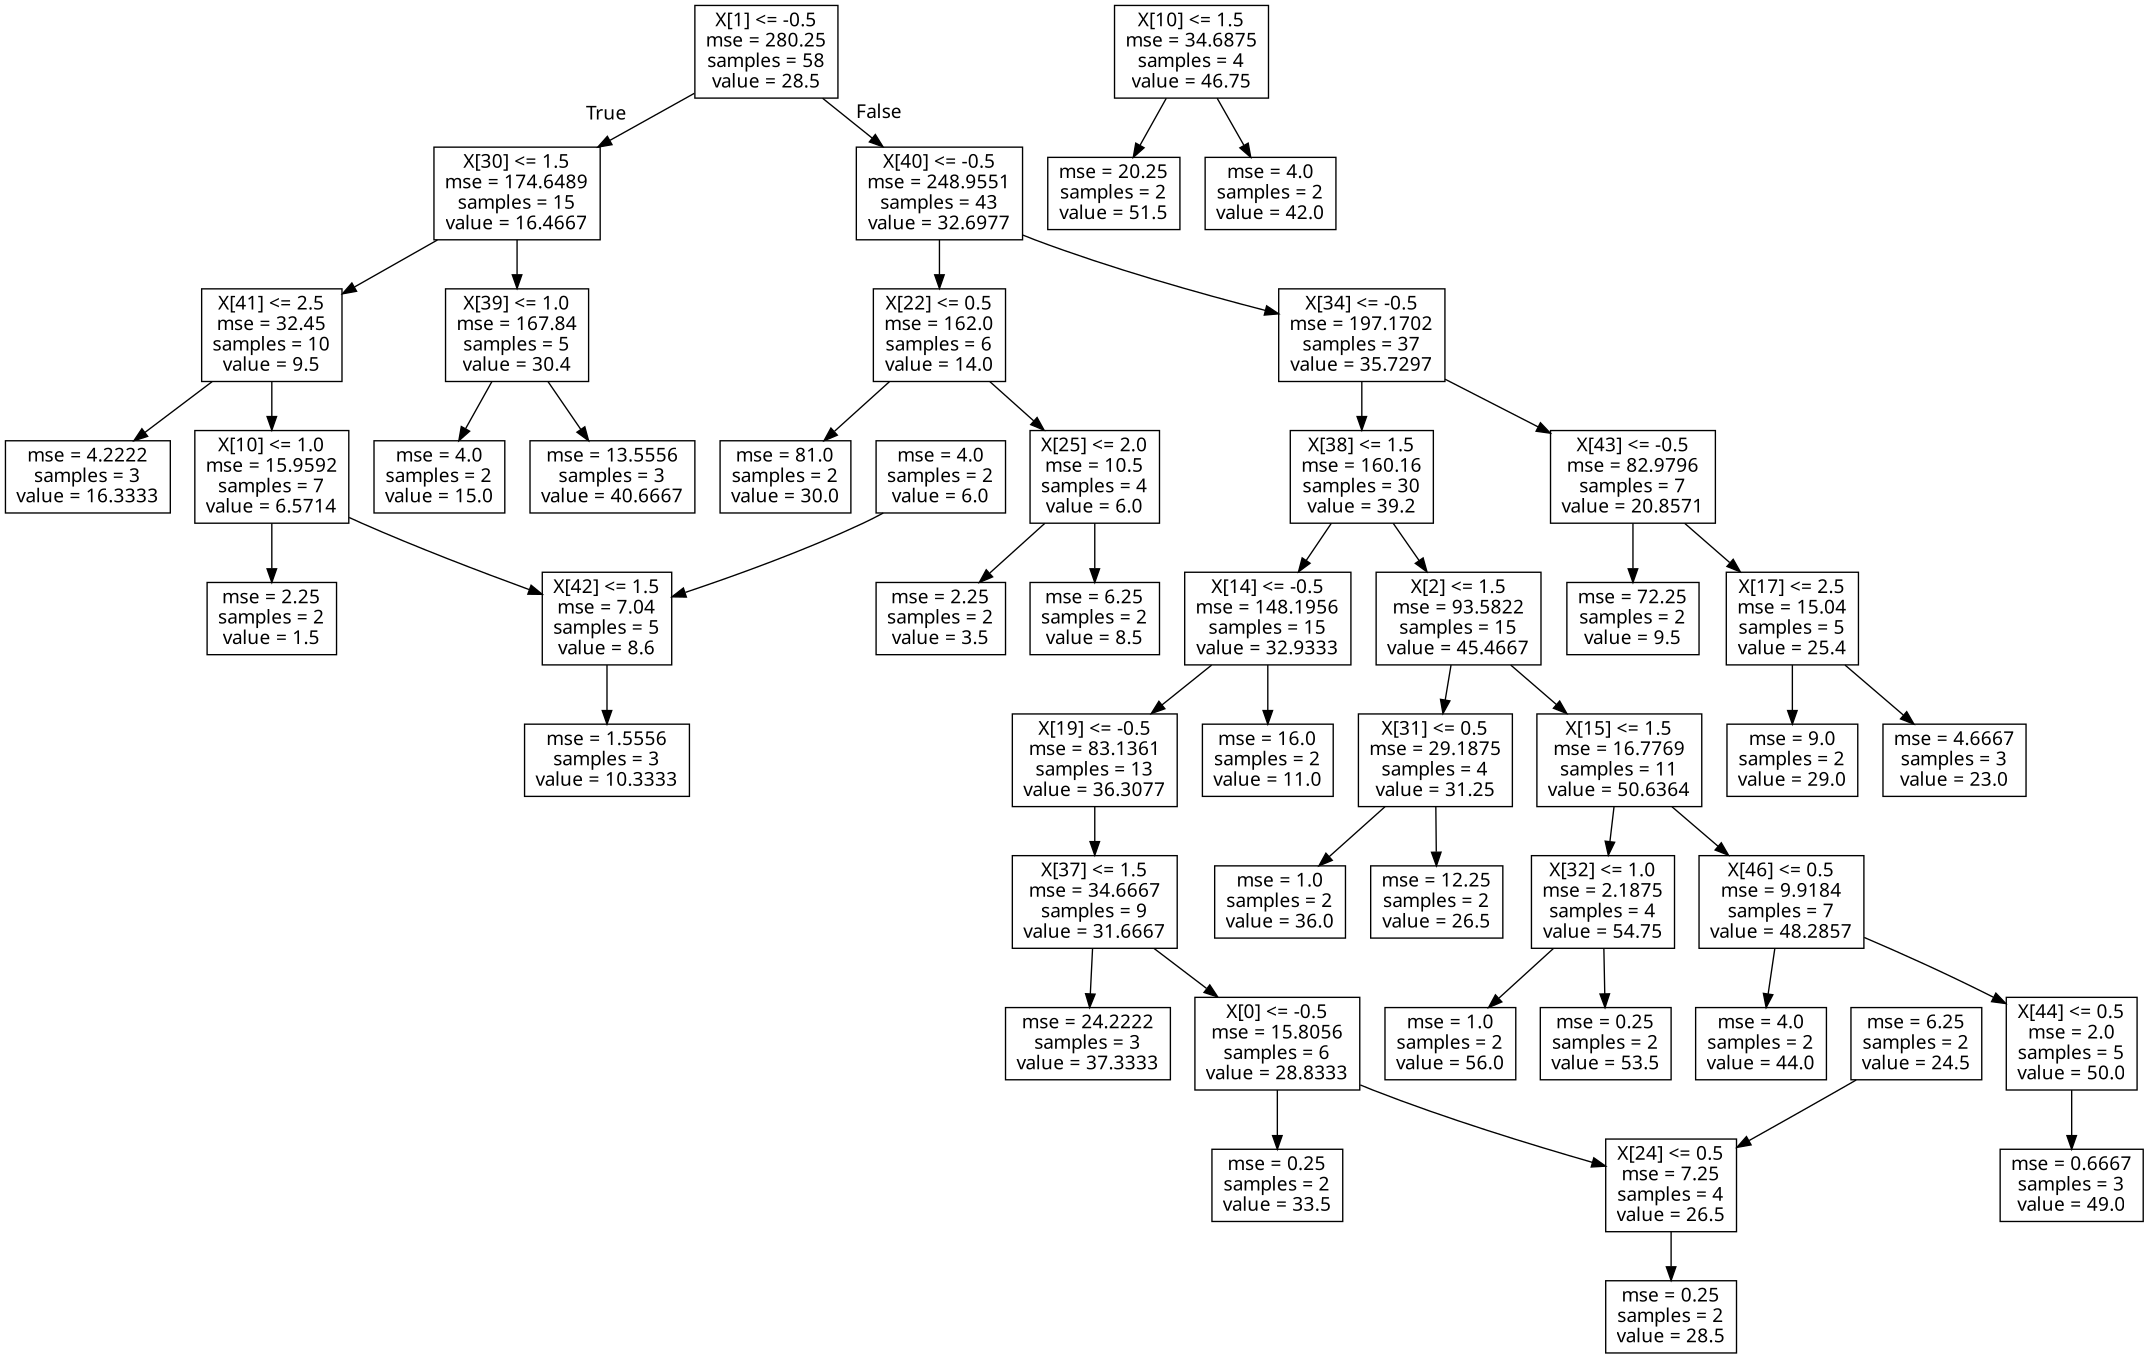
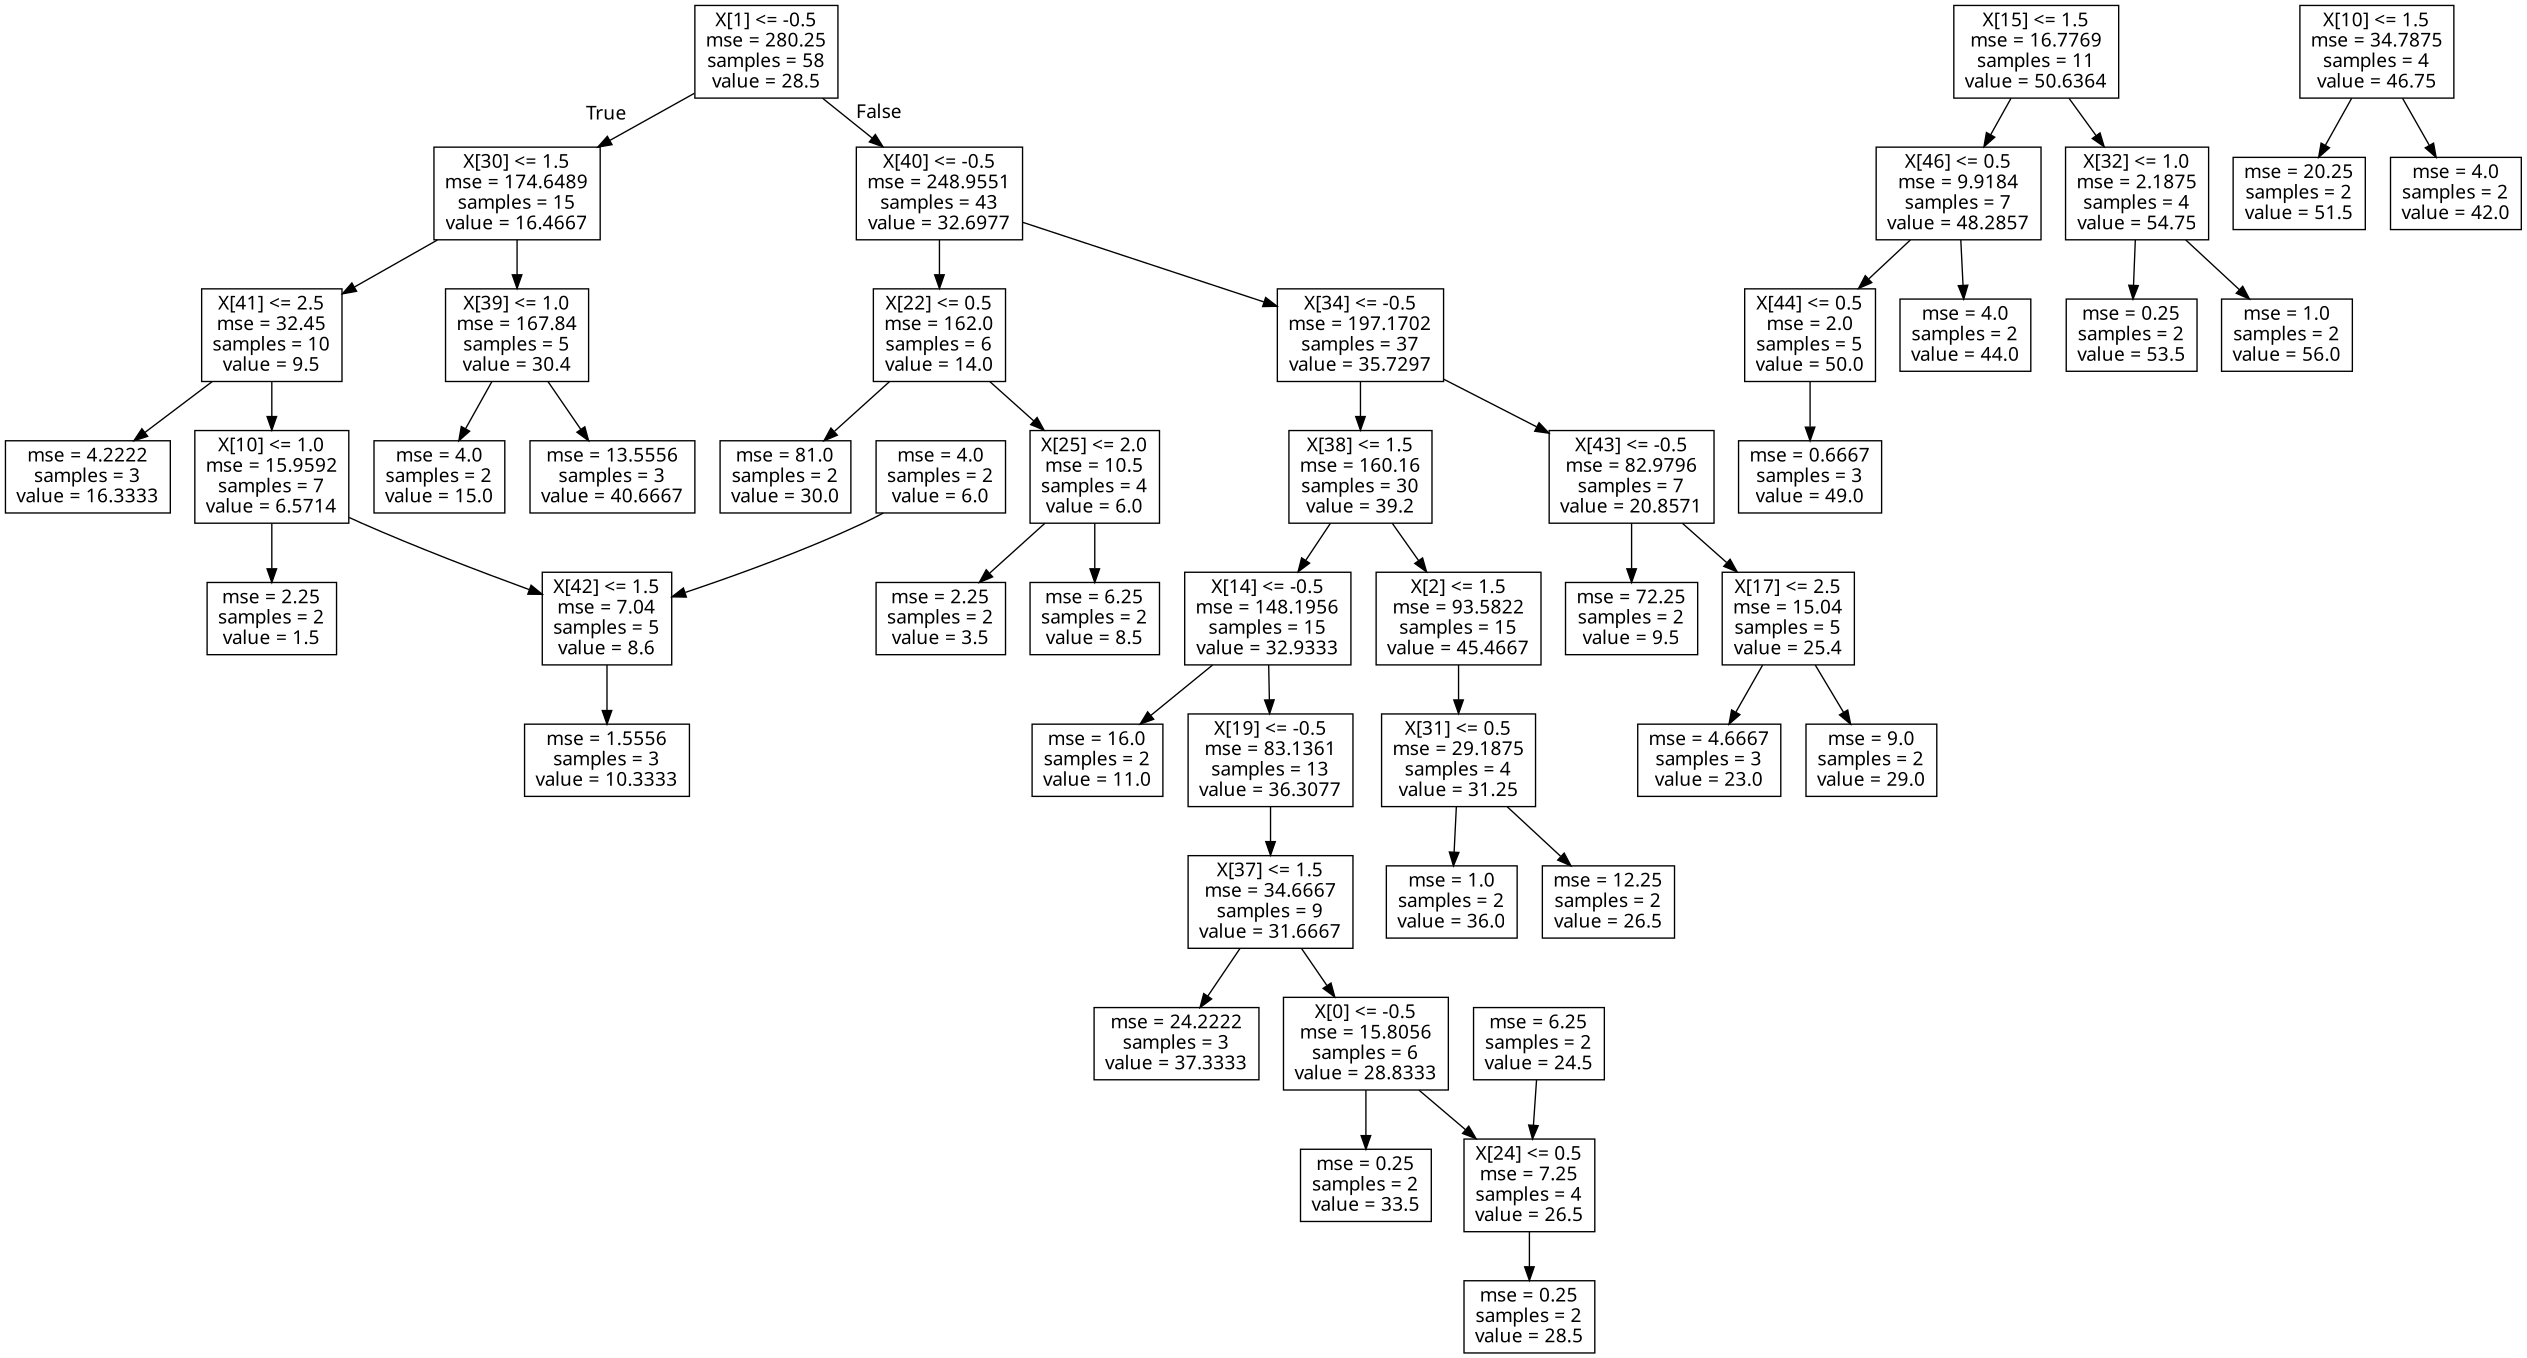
node "X[10] <= 1.5 mse = 34.6875 samples = 4 value = 46.75": label "X[10] <= 1.5 mse = 34.6875 samples = 4 value = 46.75" -> "X[10] <= 1.5 mse = 34.7875 samples = 4 value = 46.75"
edge "X[2] <= 1.5 mse = 93.5822 samples = 15 value = 45.4667" -> "X[15] <= 1.5 mse = 16.7769 samples = 11 value = 50.6364": removed
